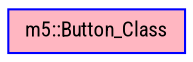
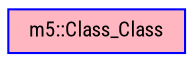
node "m5::Button_Class": label "m5::Button_Class" -> "m5::Class_Class"
